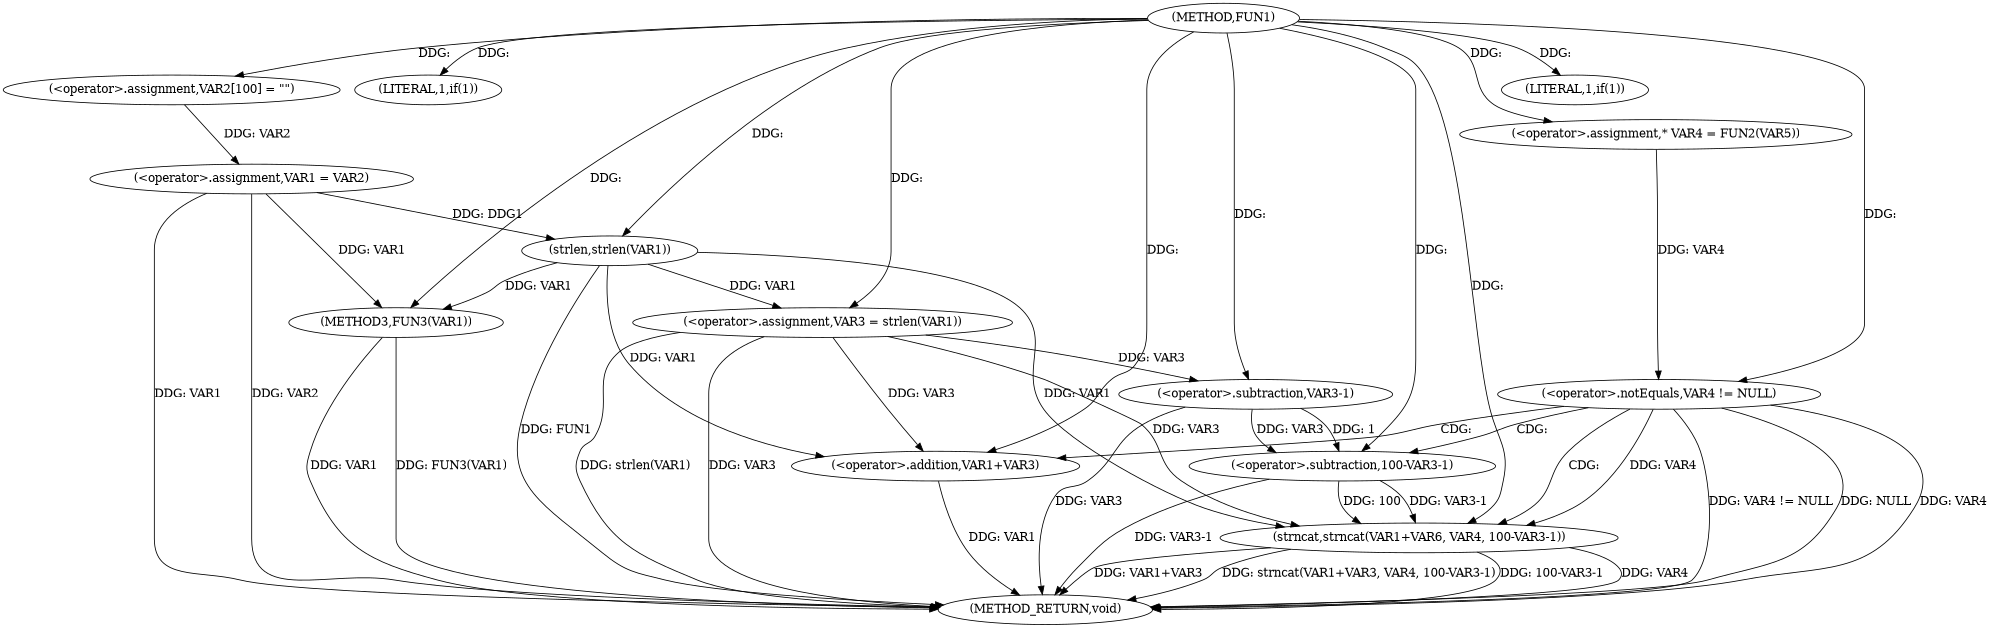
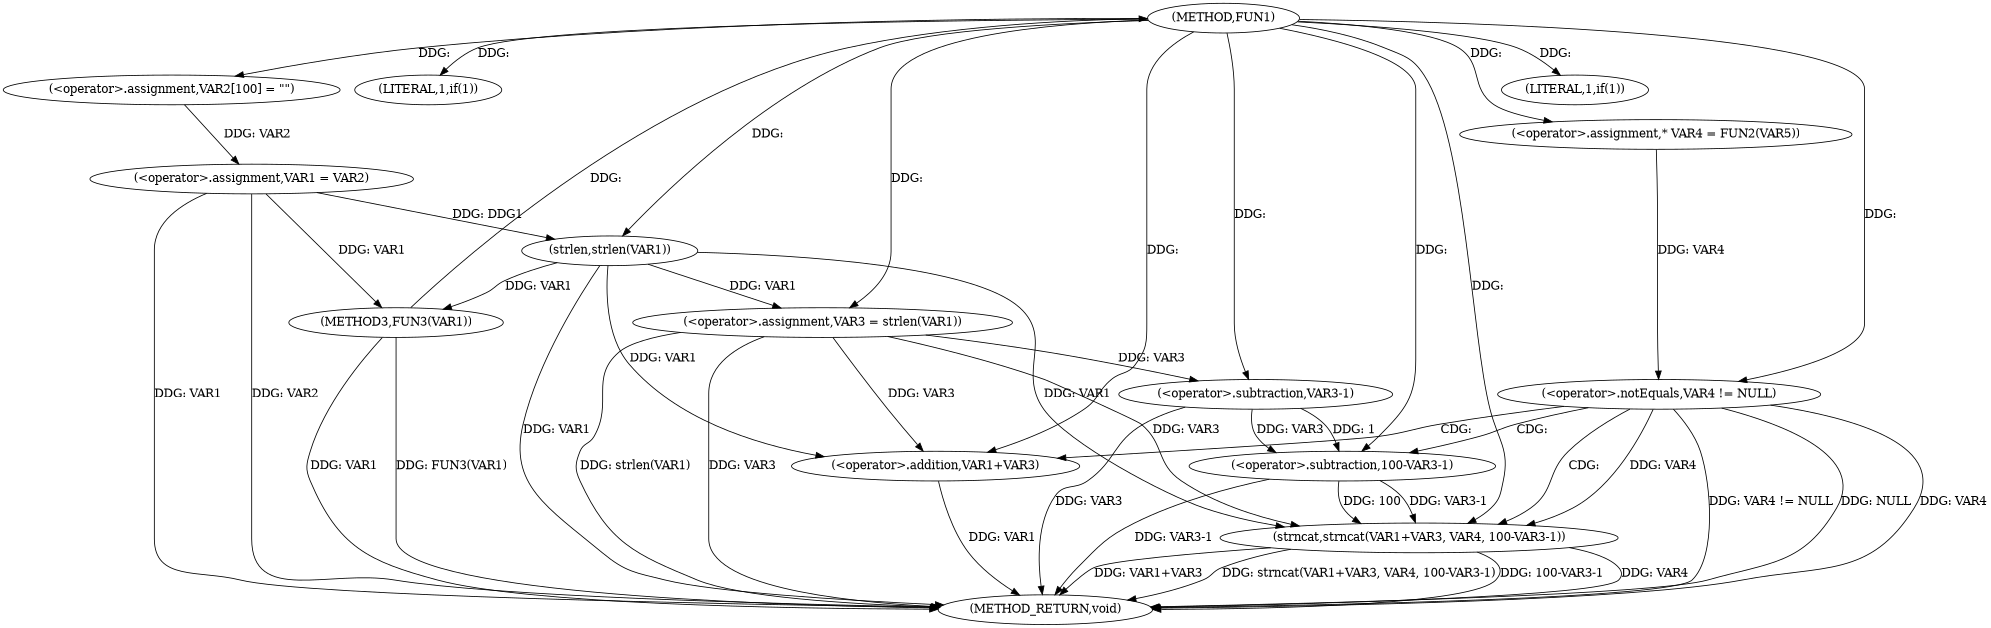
edge "(METHOD,FUN1)" -> "(METHOD3,FUN3(VAR1))": reversed
edge "(strlen,strlen(VAR1))" -> "(METHOD_RETURN,void)": label "DDG: FUN1" -> "DDG: VAR1"
node "(strncat,strncat(VAR1+VAR6, VAR4, 100-VAR3-1))": label "(strncat,strncat(VAR1+VAR6, VAR4, 100-VAR3-1))" -> "(strncat,strncat(VAR1+VAR3, VAR4, 100-VAR3-1))"
